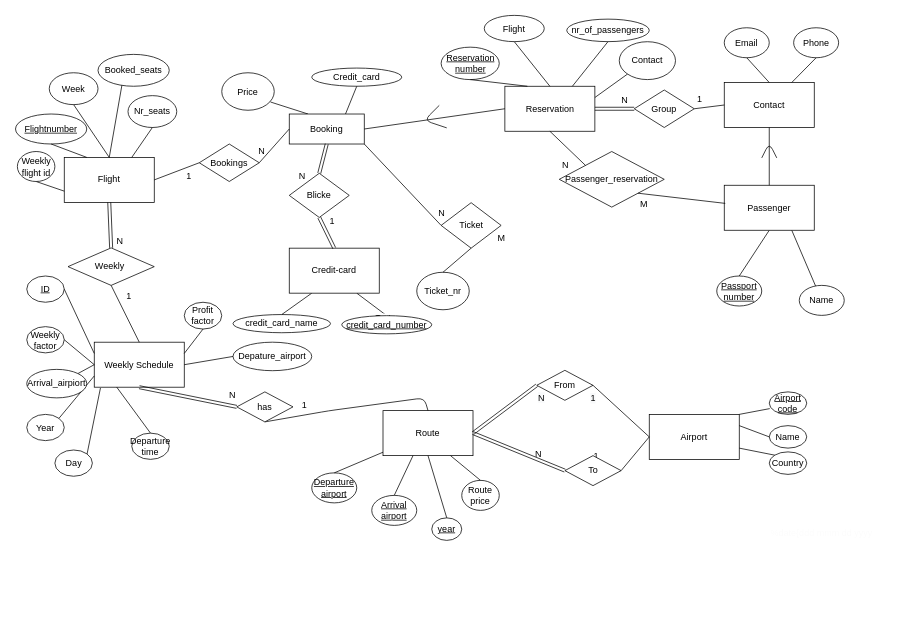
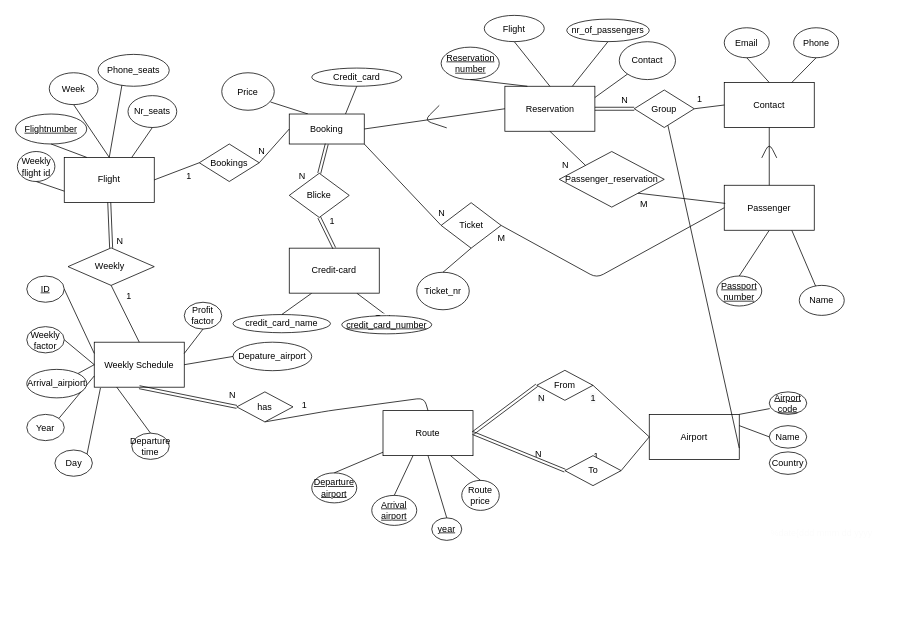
node "Booked_seats": label "Booked_seats" -> "Phone_seats"
edge "Passenger" -- "Ticket": added
edge "Airport" -- "Country": now "Airport" -- "Group"
